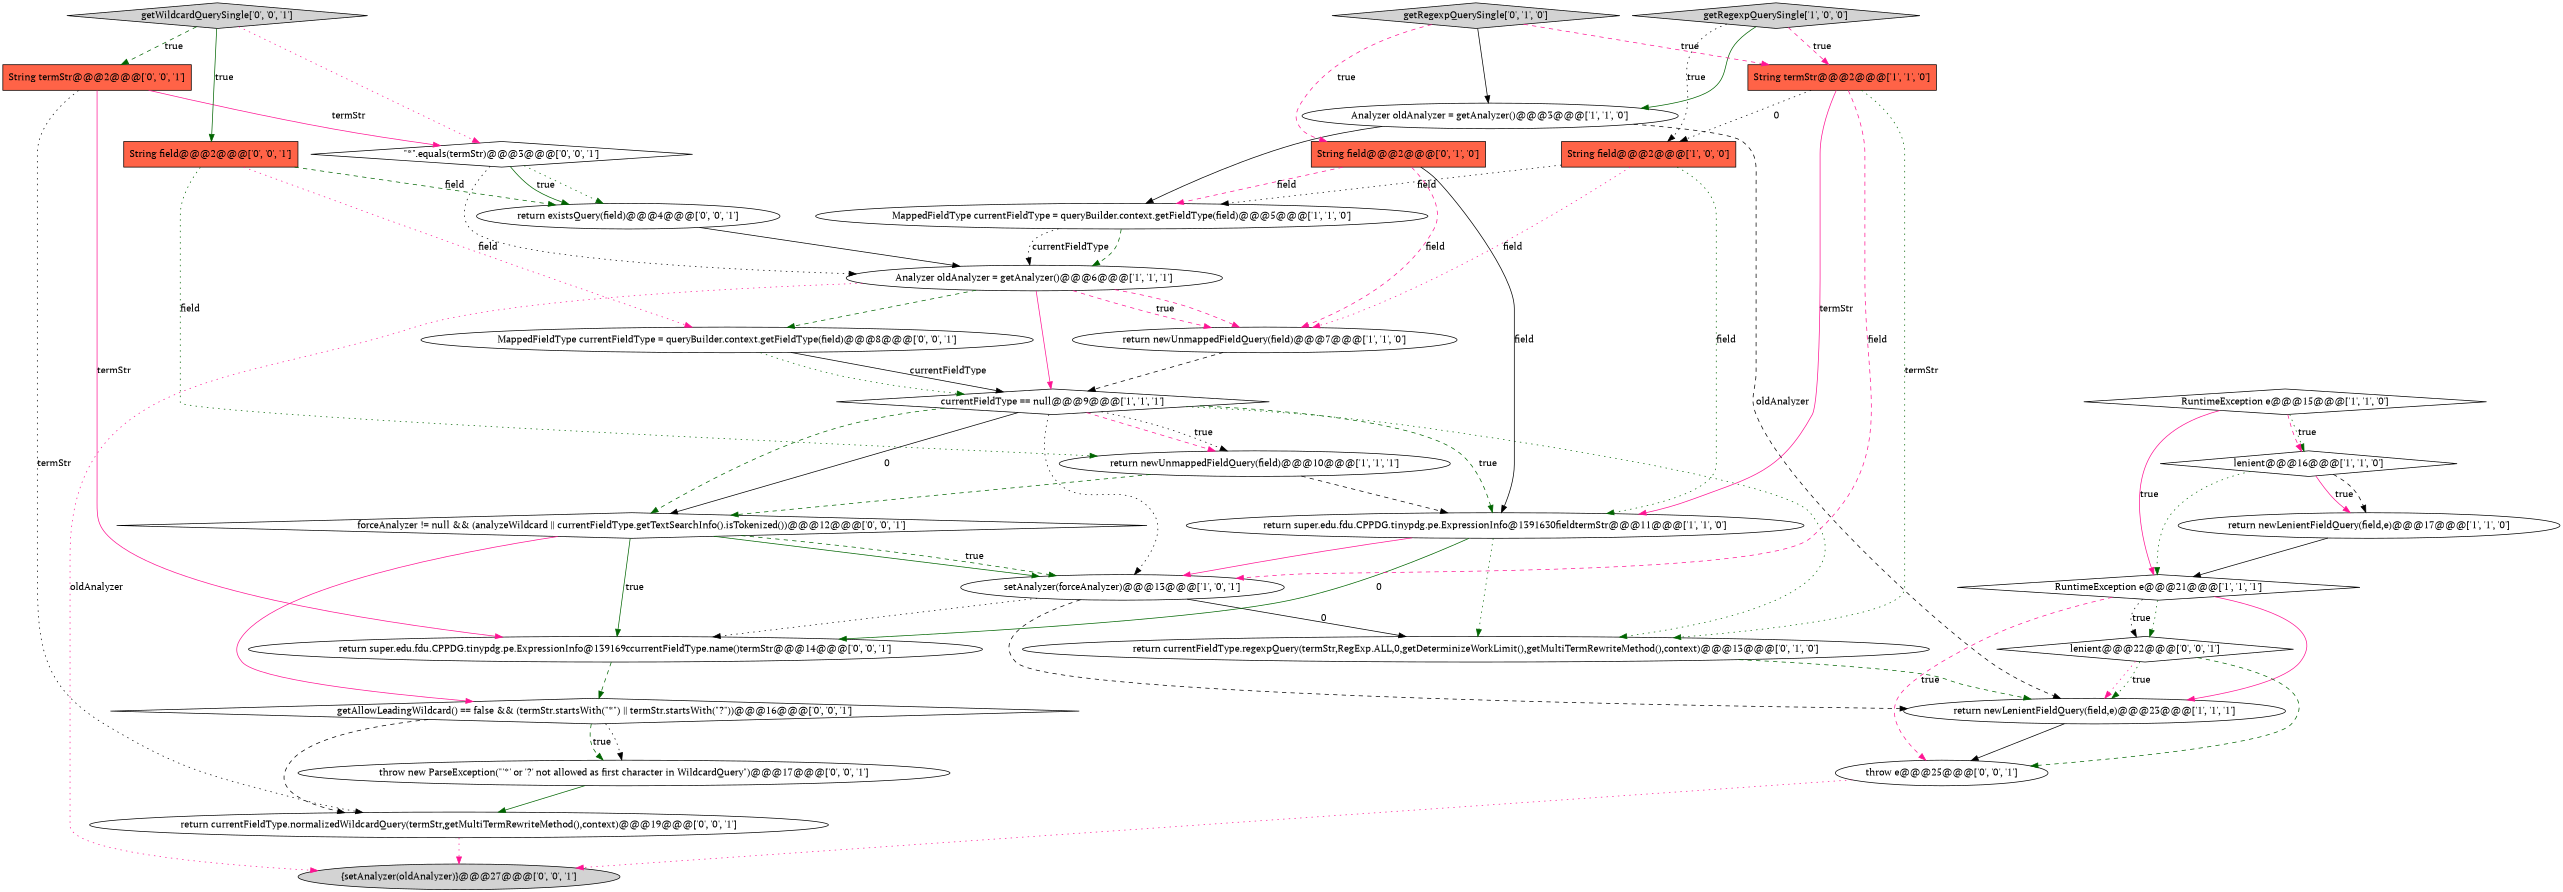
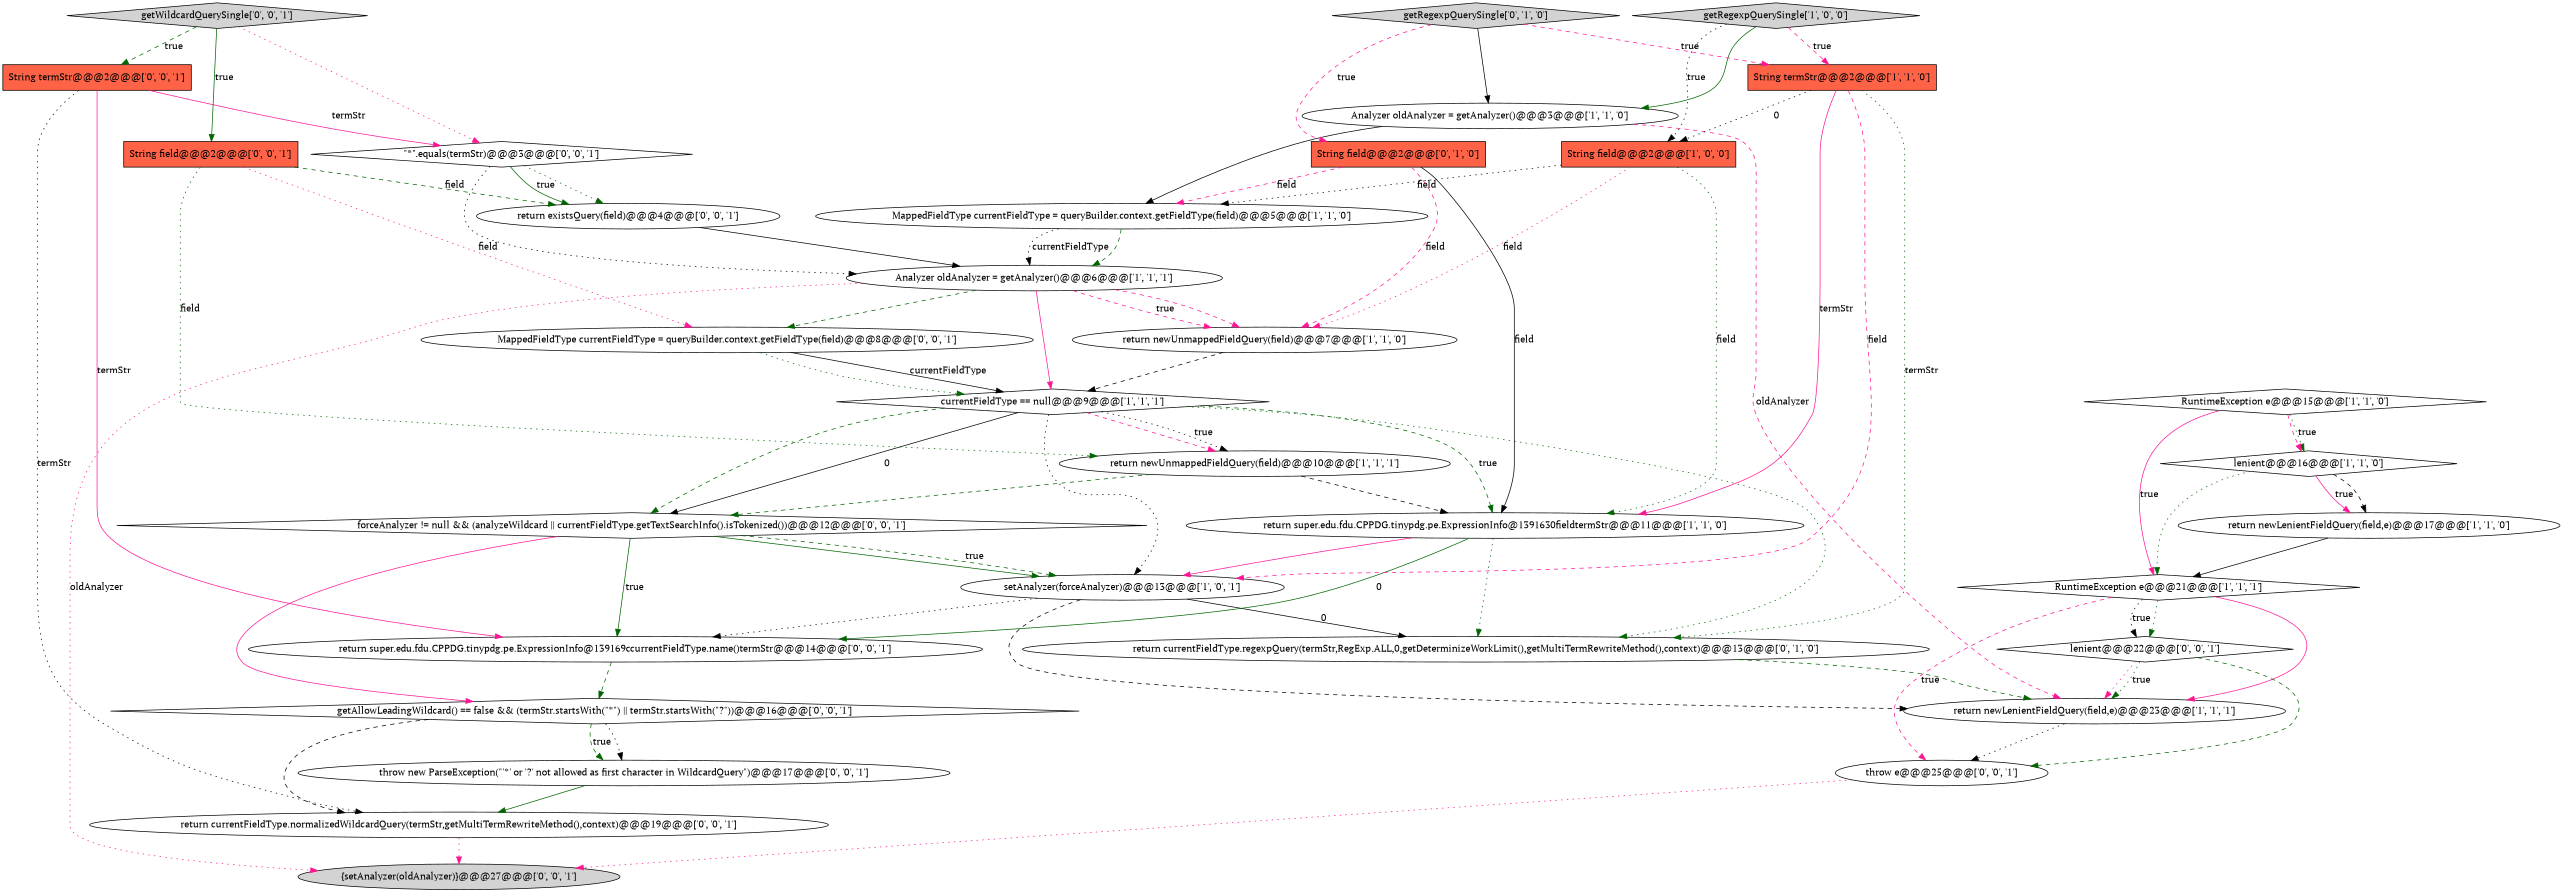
edge "Analyzer oldAnalyzer = getAnalyzer()@@@3@@@['1', '1', '0']" -> "return newLenientFieldQuery(field,e)@@@23@@@['1', '1', '1']": color black -> deeppink
edge "return newLenientFieldQuery(field,e)@@@23@@@['1', '1', '1']" -> "throw e@@@25@@@['0', '0', '1']": style solid -> dotted
